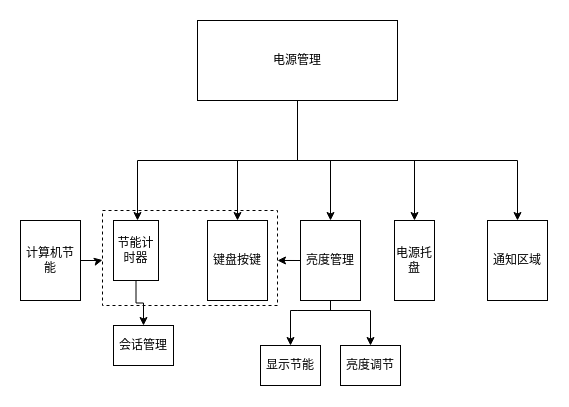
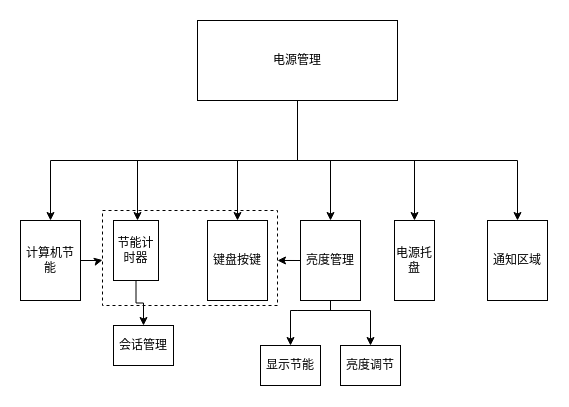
edge "电源管理" -> "计算机节能": added
